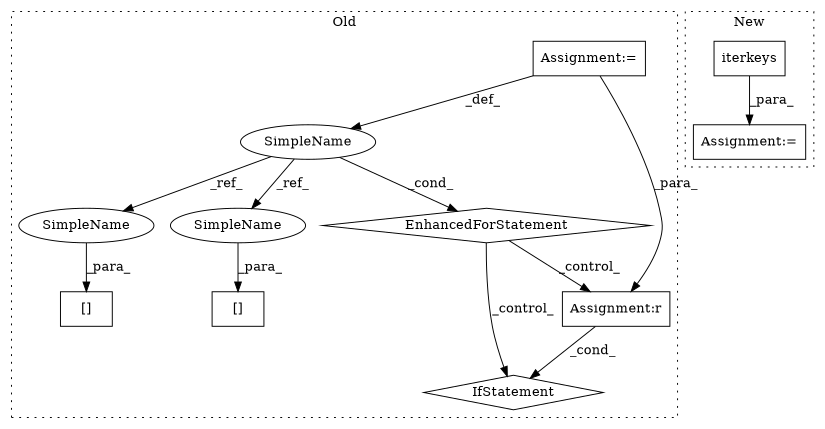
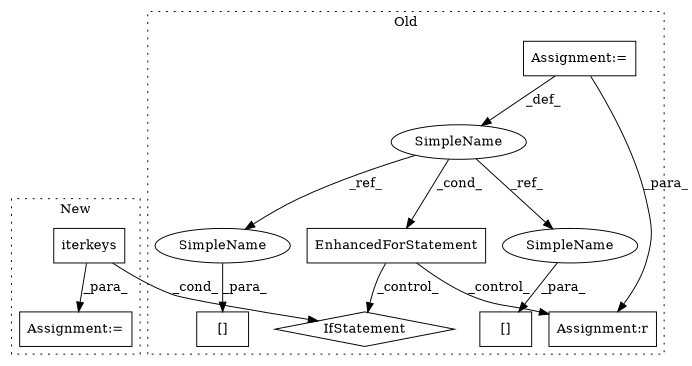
node "EnhancedForStatement": shape diamond -> box
edge "Assignment:r" -> "IfStatement": now "iterkeys" -> "IfStatement"
